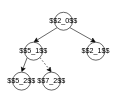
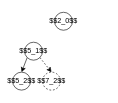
edge "$$2_0$$" -> "$$5_1$$": removed
edge "$$2_0$$" -> "$$2_1$$": removed
node "$$2_1$$": removed
node "$$7_2$$": style solid -> dashed
